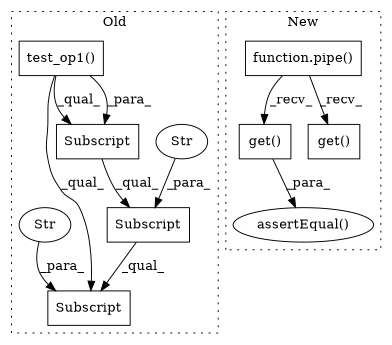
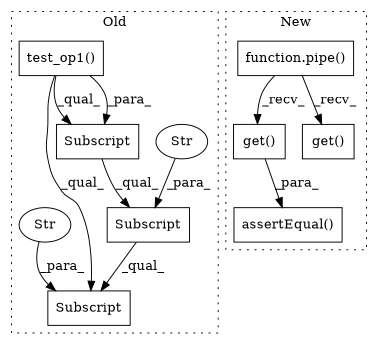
node "assertEqual()": shape ellipse -> box
